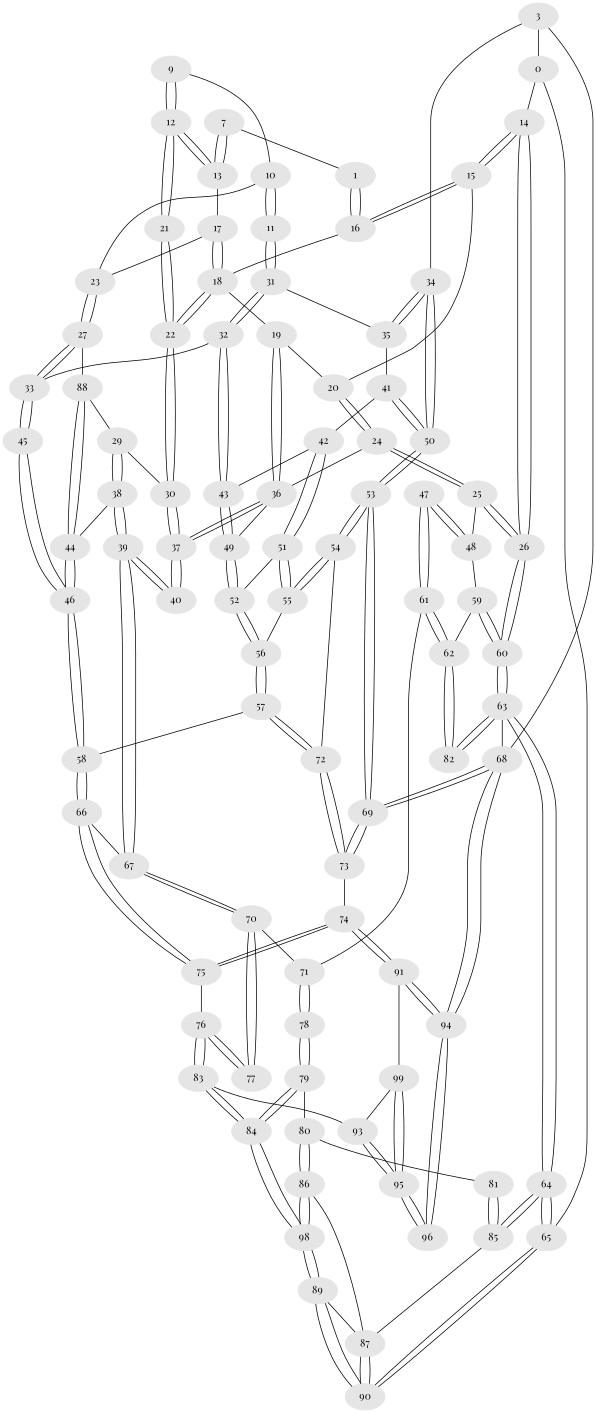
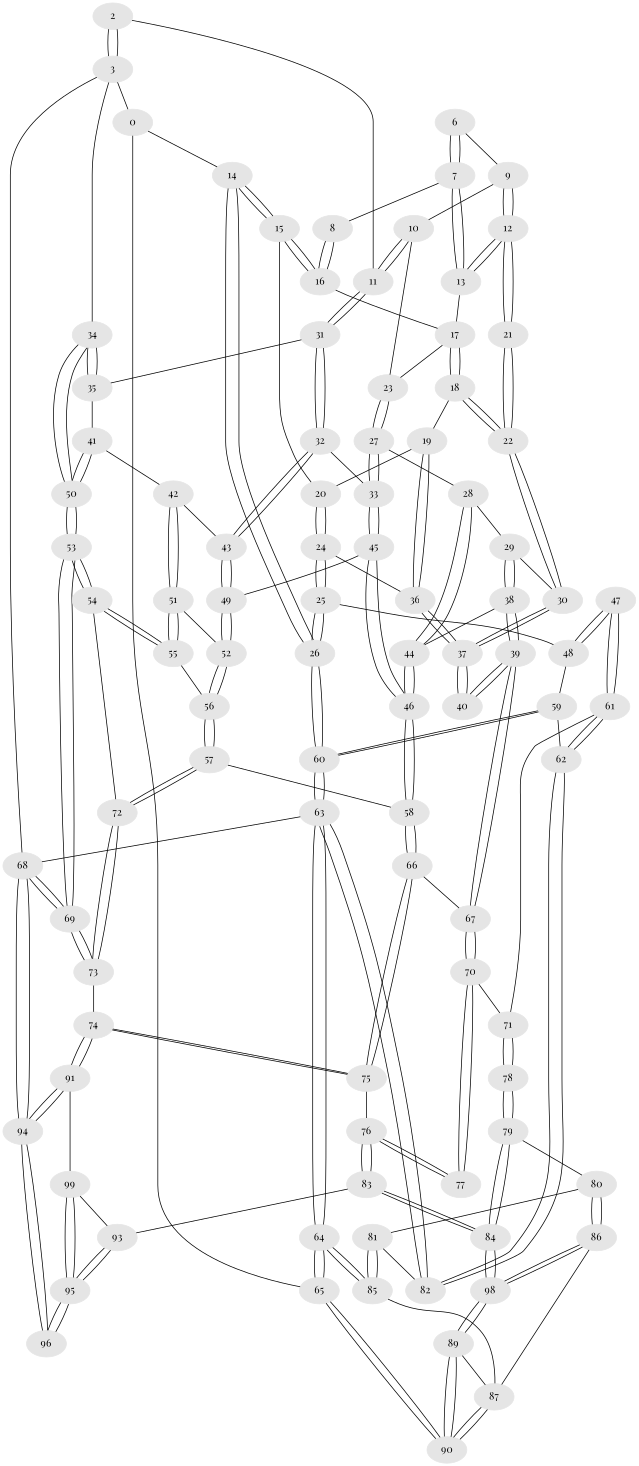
node "2": added
node "6": added
node "1": label "1" -> "8"
edge "16" -- "18": now "16" -- "17"
node "88": label "88" -> "28"
edge "36" -- "49": now "45" -- "49"
edge "81" -- "82": added
